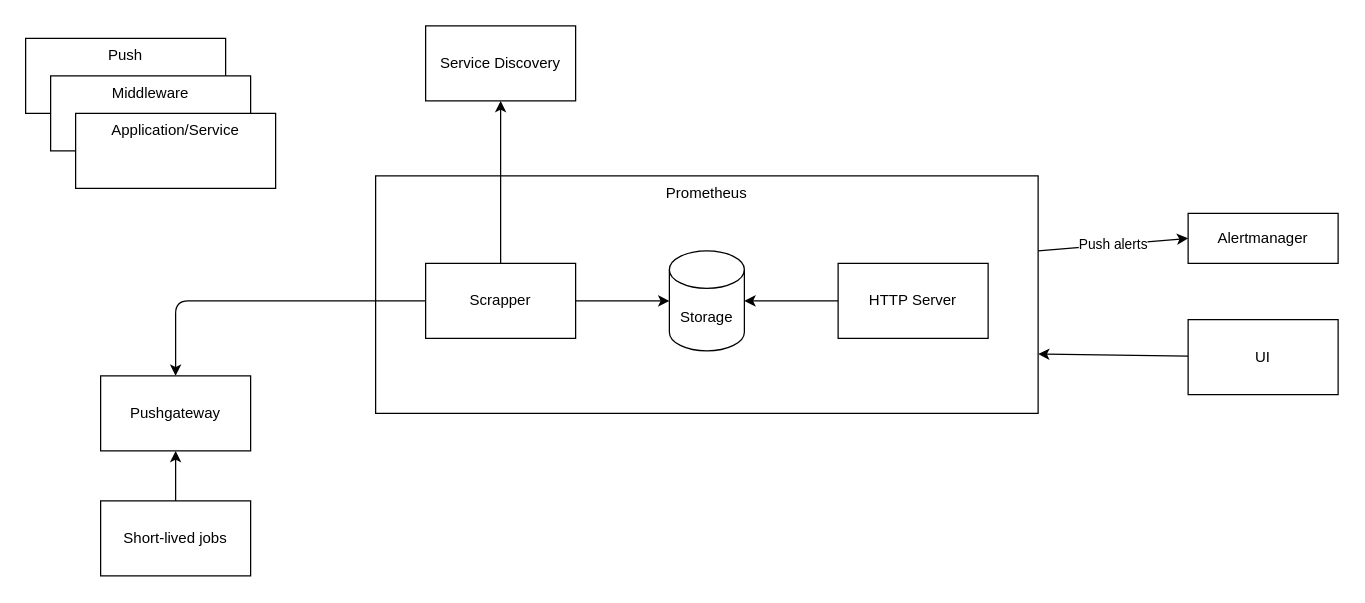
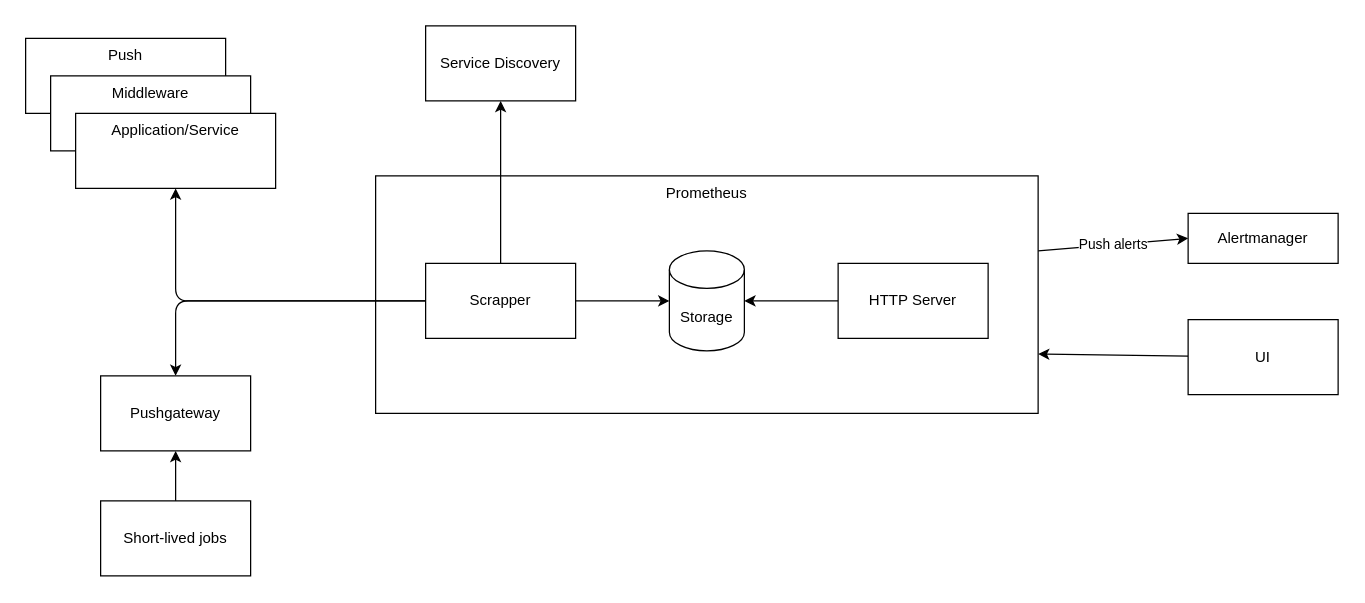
edge "Scrapper" -> "Application/Service": added
